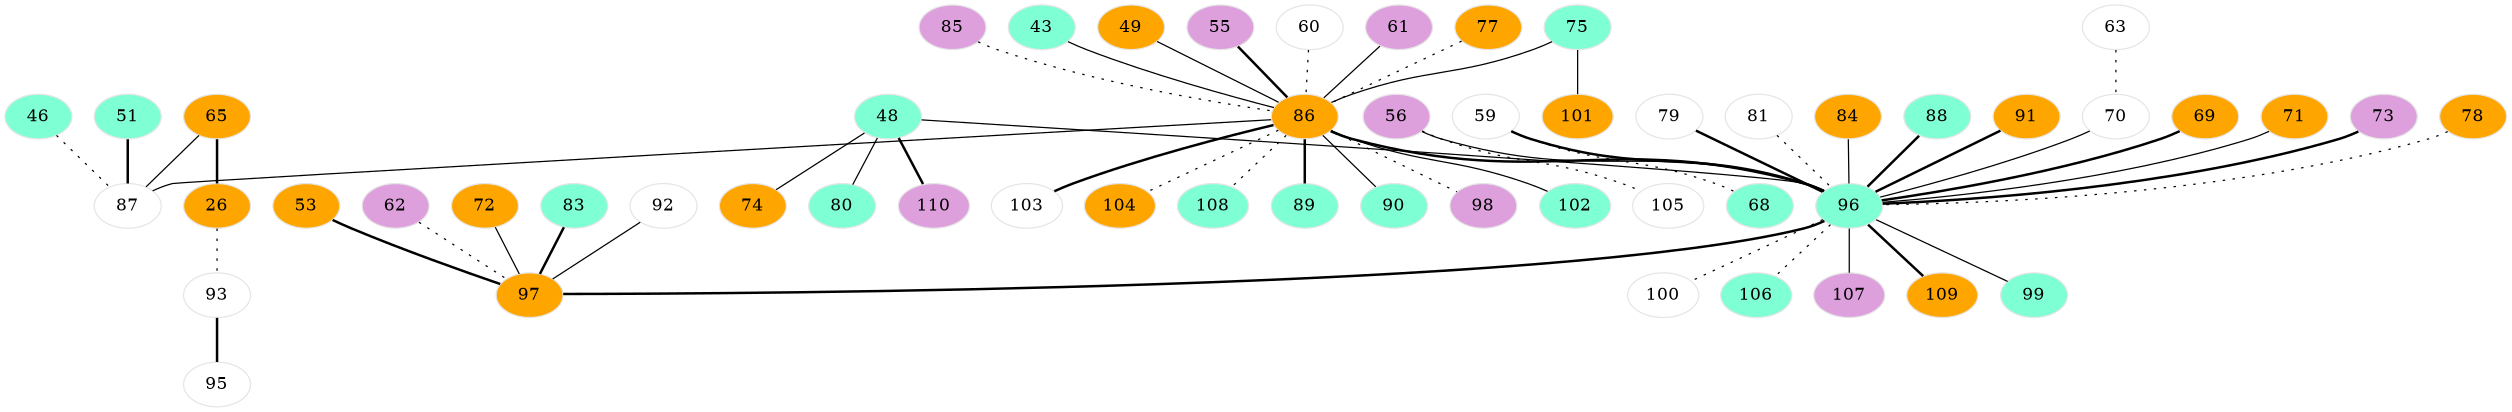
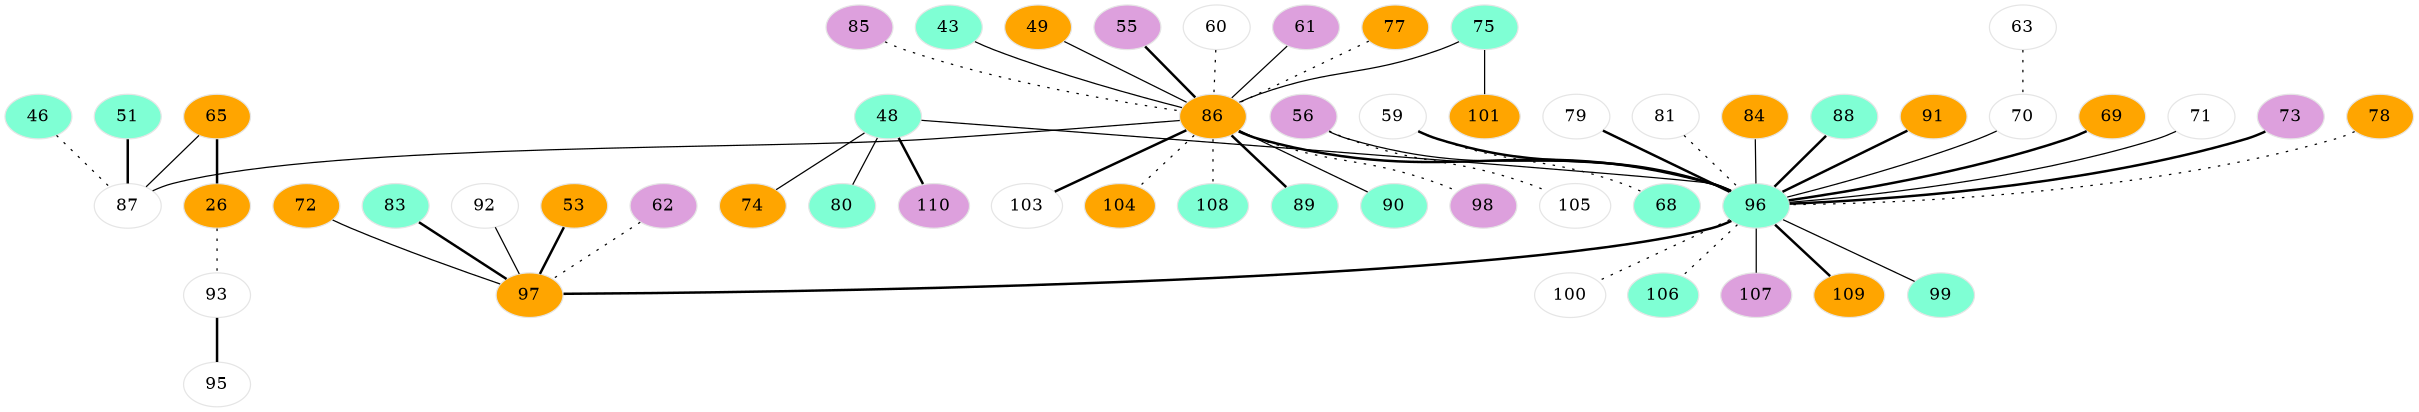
node "71": fillcolor orange -> white
node "102": removed
